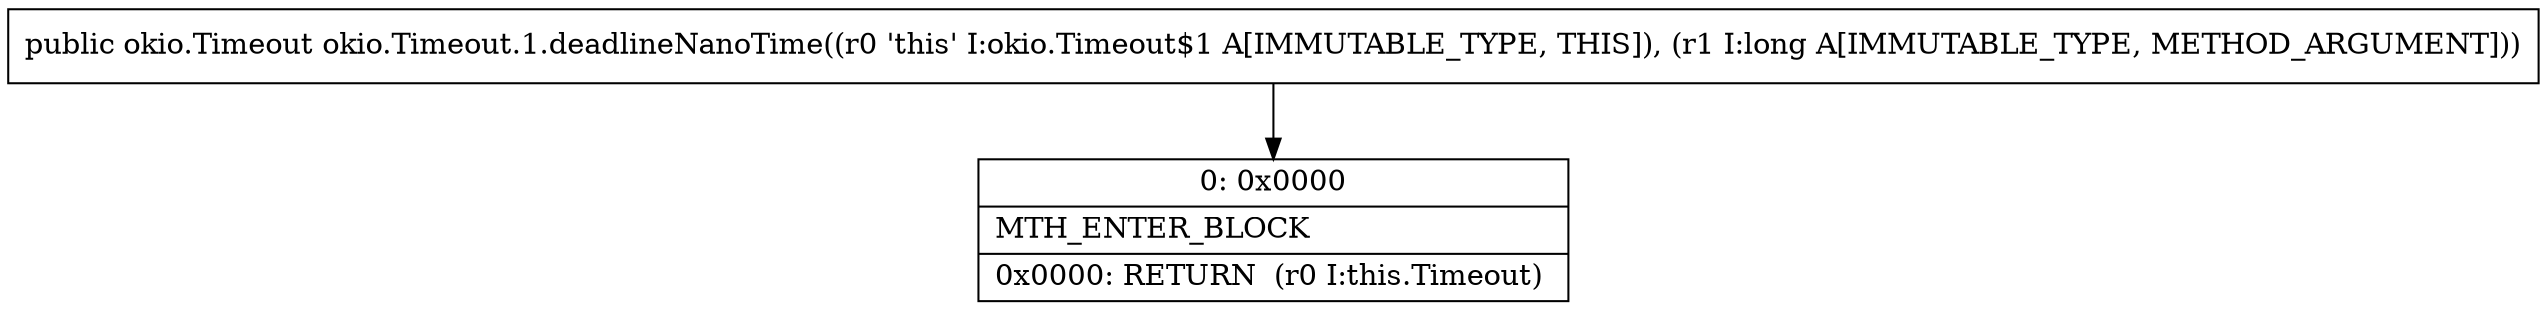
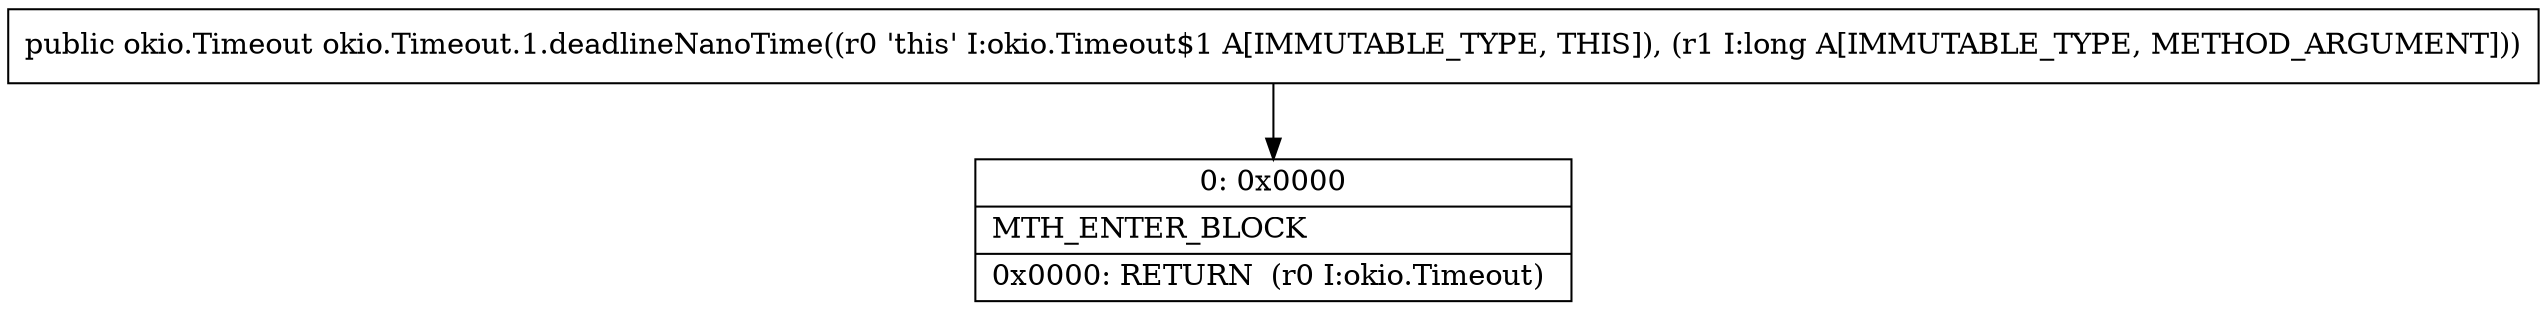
node "0: 0x0000": text "0x0000: RETURN  (r0 I:this.Timeout)" -> "0x0000: RETURN  (r0 I:okio.Timeout)"
